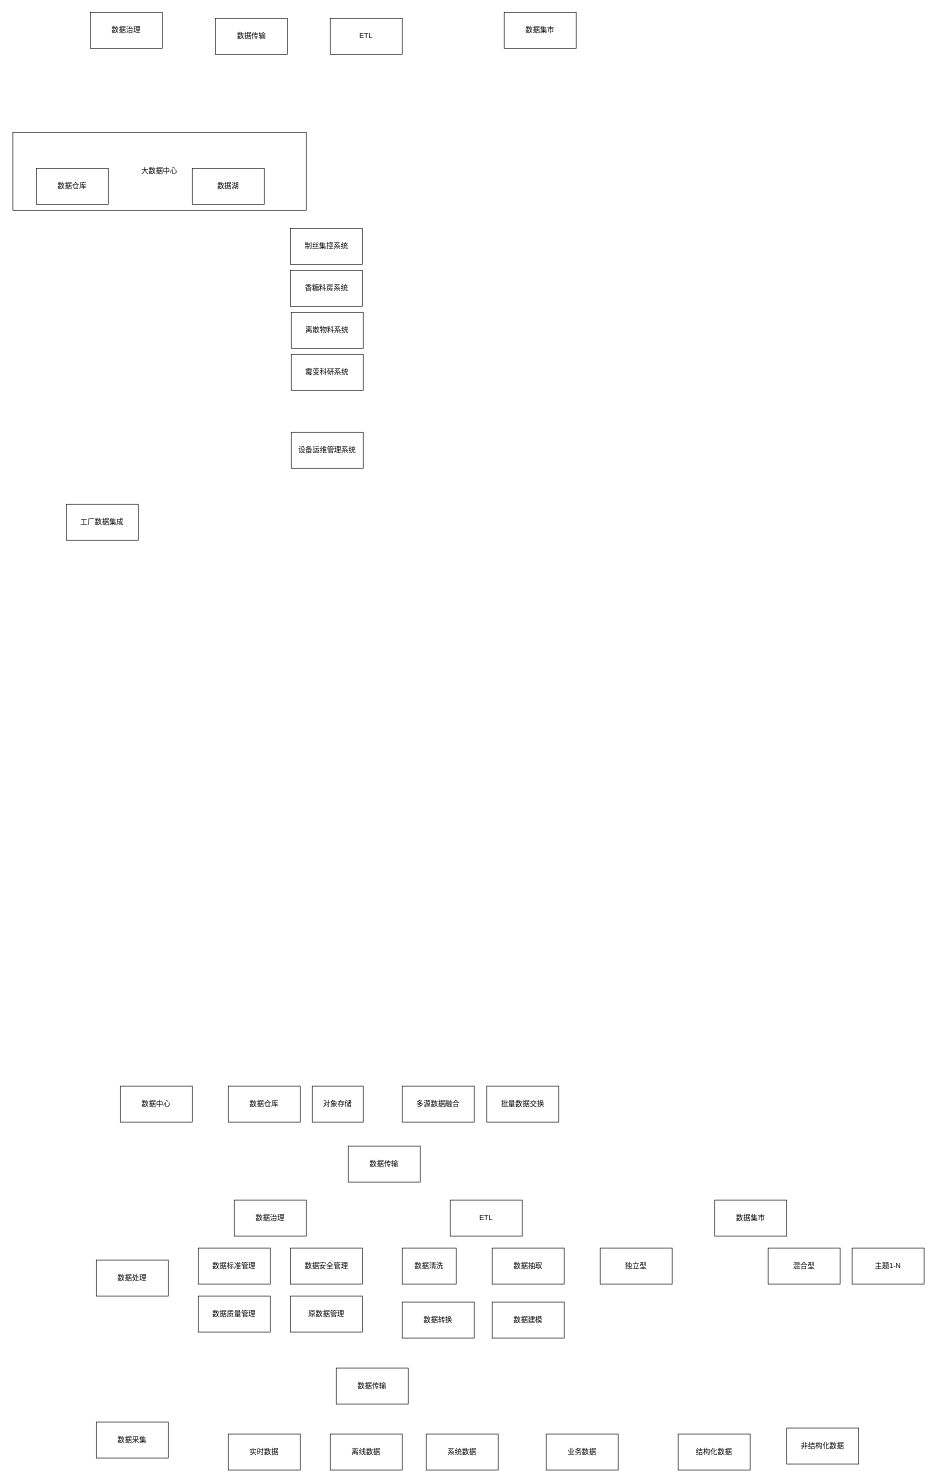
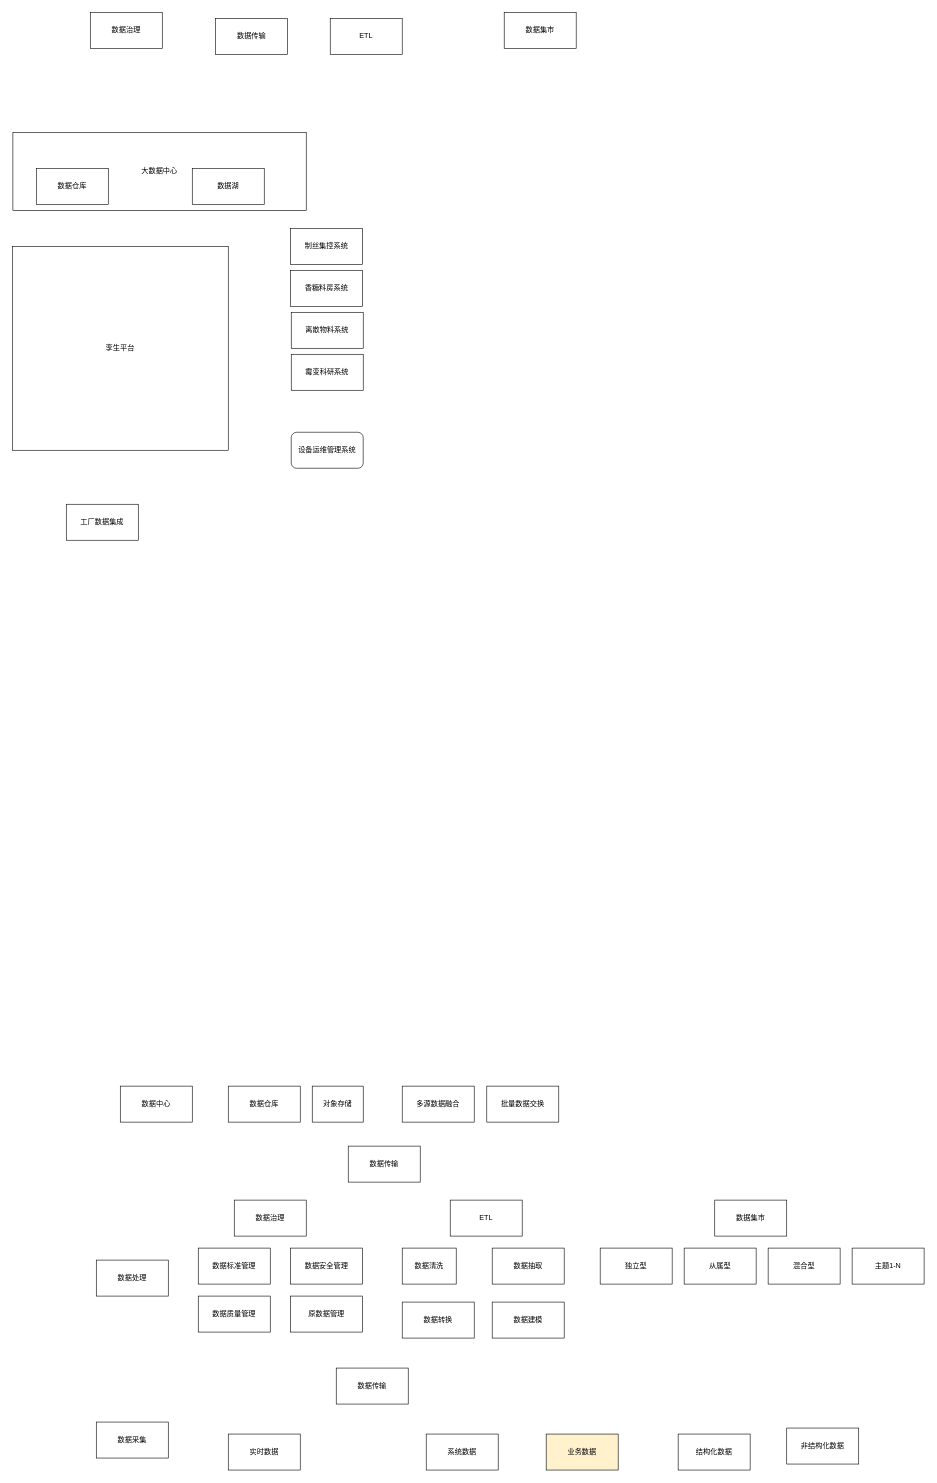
node "孪生平台": added
node "设备运维管理系统": shape rectangle -> rounded rectangle
node "从属型": added
node "离线数据": removed
node "业务数据": fillcolor #ffffff -> #fff2cc
